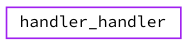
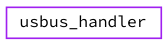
node "handler_handler": label "handler_handler" -> "usbus_handler"
